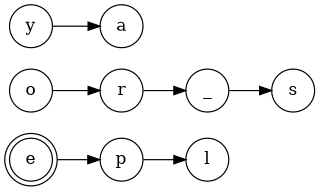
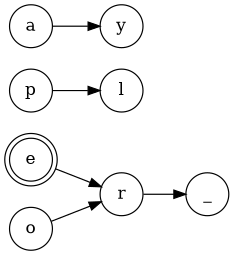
edge "y" -> "a": reversed
node "s": removed
edge "e" -> "p": now "e" -> "r"
